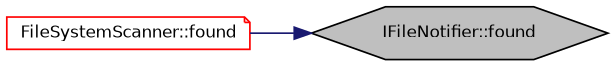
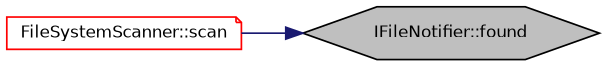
node "FileSystemScanner::found": label "FileSystemScanner::found" -> "FileSystemScanner::scan"
